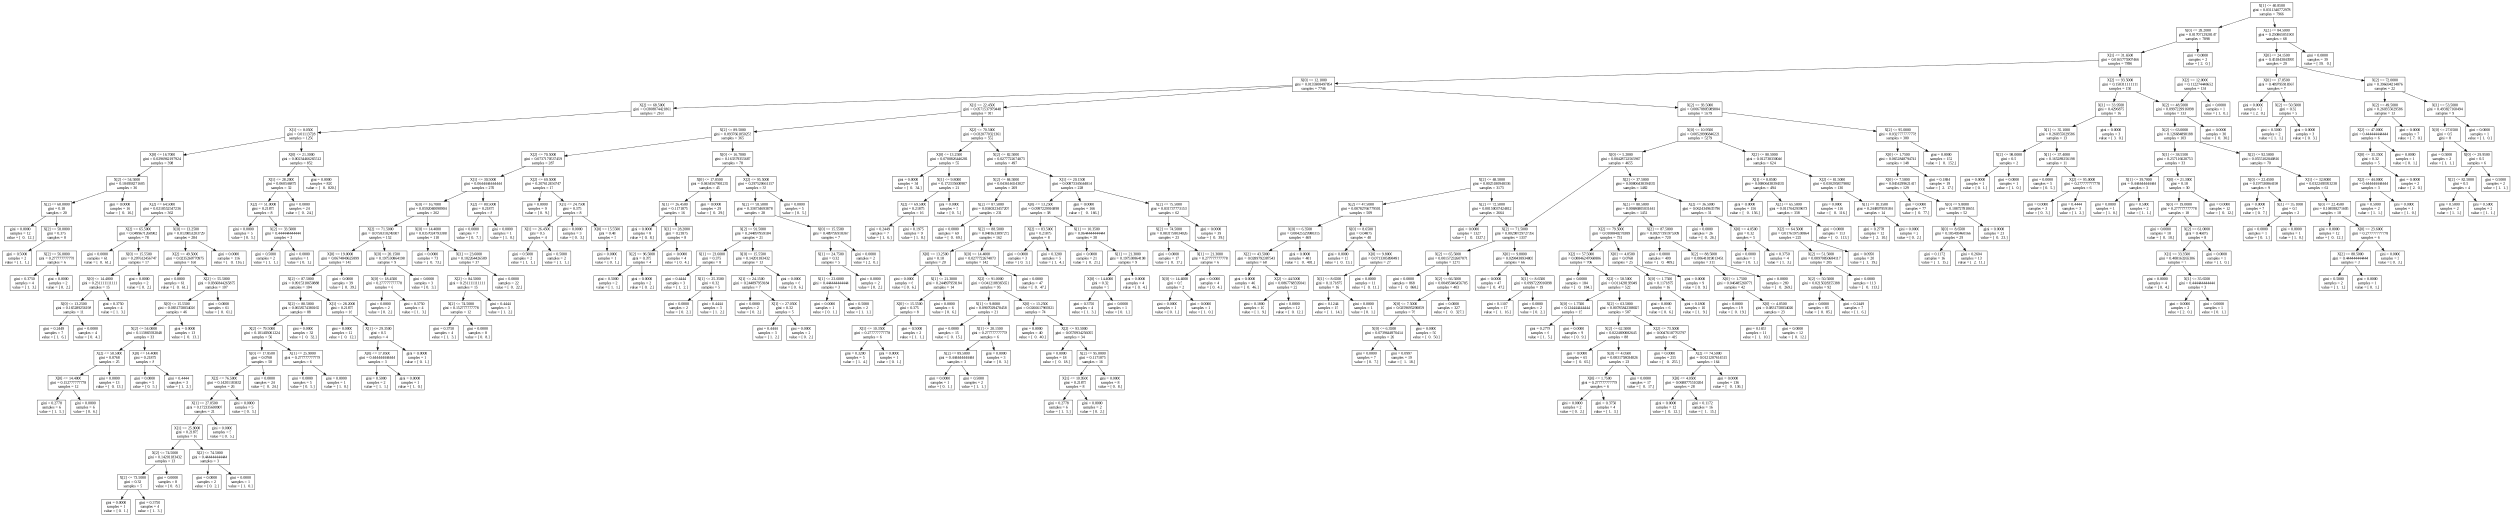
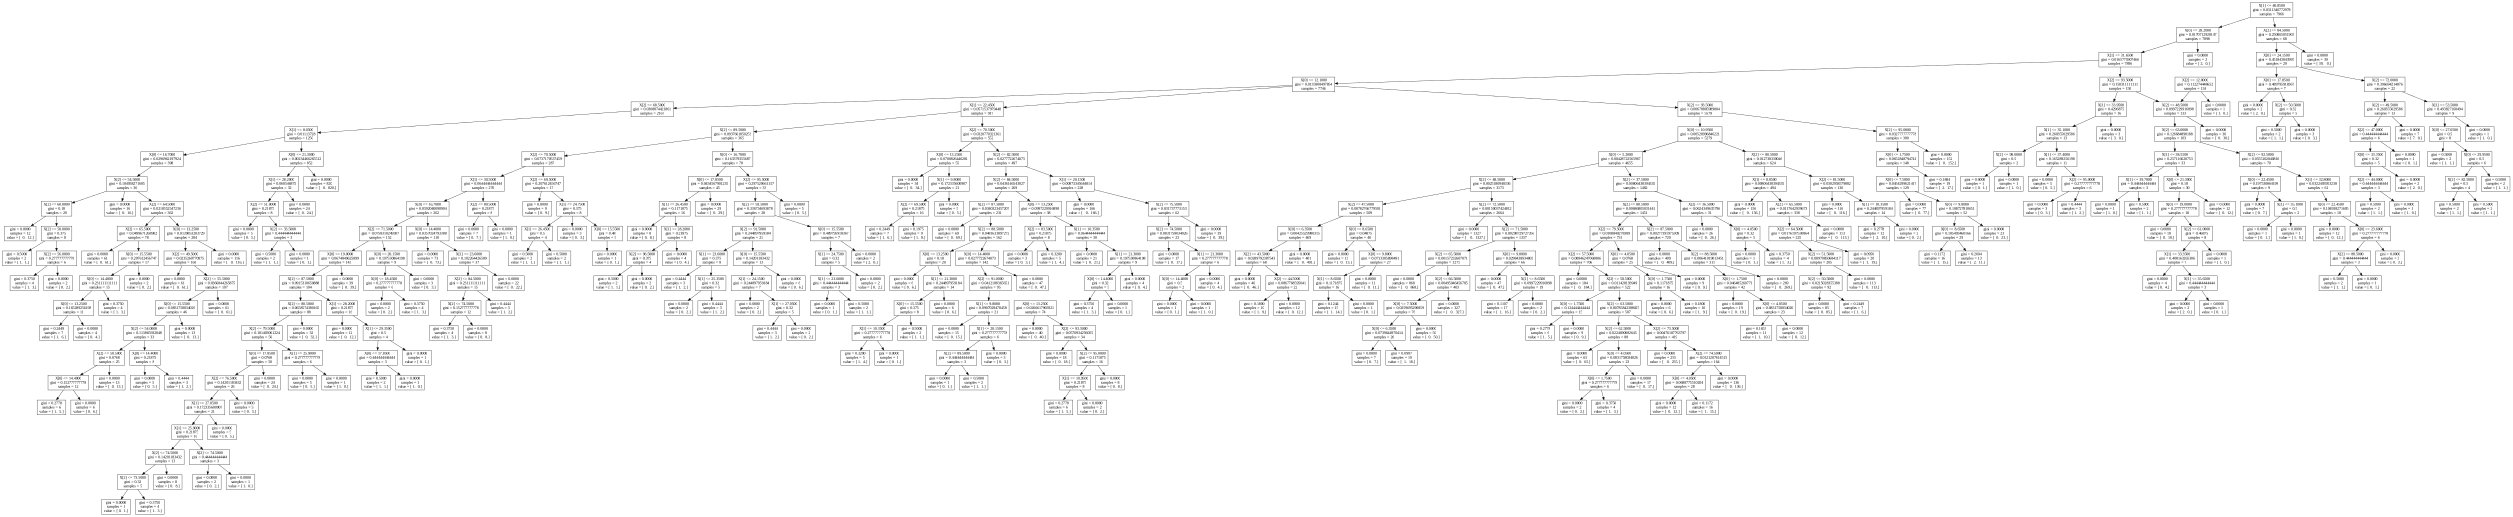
edge "X[0] <= 16.7000 gini = 0.0296962197924 samples = 398" -> "X[2] <= 64.5000 gini = 0.0218552547236 samples = 362": now "X[2] <= 54.5000 gini = 0.104938271605 samples = 36" -> "X[2] <= 64.5000 gini = 0.0218552547236 samples = 362"
edge "X[1] <= 20.1500 gini = 0.00873345644814 samples = 228" -> "X[0] <= 13.2500 gini = 0.0997229916898 samples = 38": now "X[2] <= 84.5000 gini = 0.0436146543027 samples = 269" -> "X[0] <= 13.2500 gini = 0.0997229916898 samples = 38"
edge "X[0] <= 5.2000 gini = 0.00428722565967 samples = 4655" -> "X[2] <= 71.5000 gini = 0.00298729727356 samples = 1337": now "X[0] <= 5.2000 gini = 0.00428722565967 samples = 4655" -> "X[2] <= 48.5000 gini = 0.0025180948336 samples = 3173"
edge "X[2] <= 58.0000 gini = 0.375 samples = 8" -> "X[2] <= 56.0000 gini = 0.277777777778 samples = 6": added
edge "X[2] <= 91.0000 gini = 0.0412188365651 samples = 95" -> "X[0] <= 13.2500 gini = 0.0266617969321 samples = 74": removed
